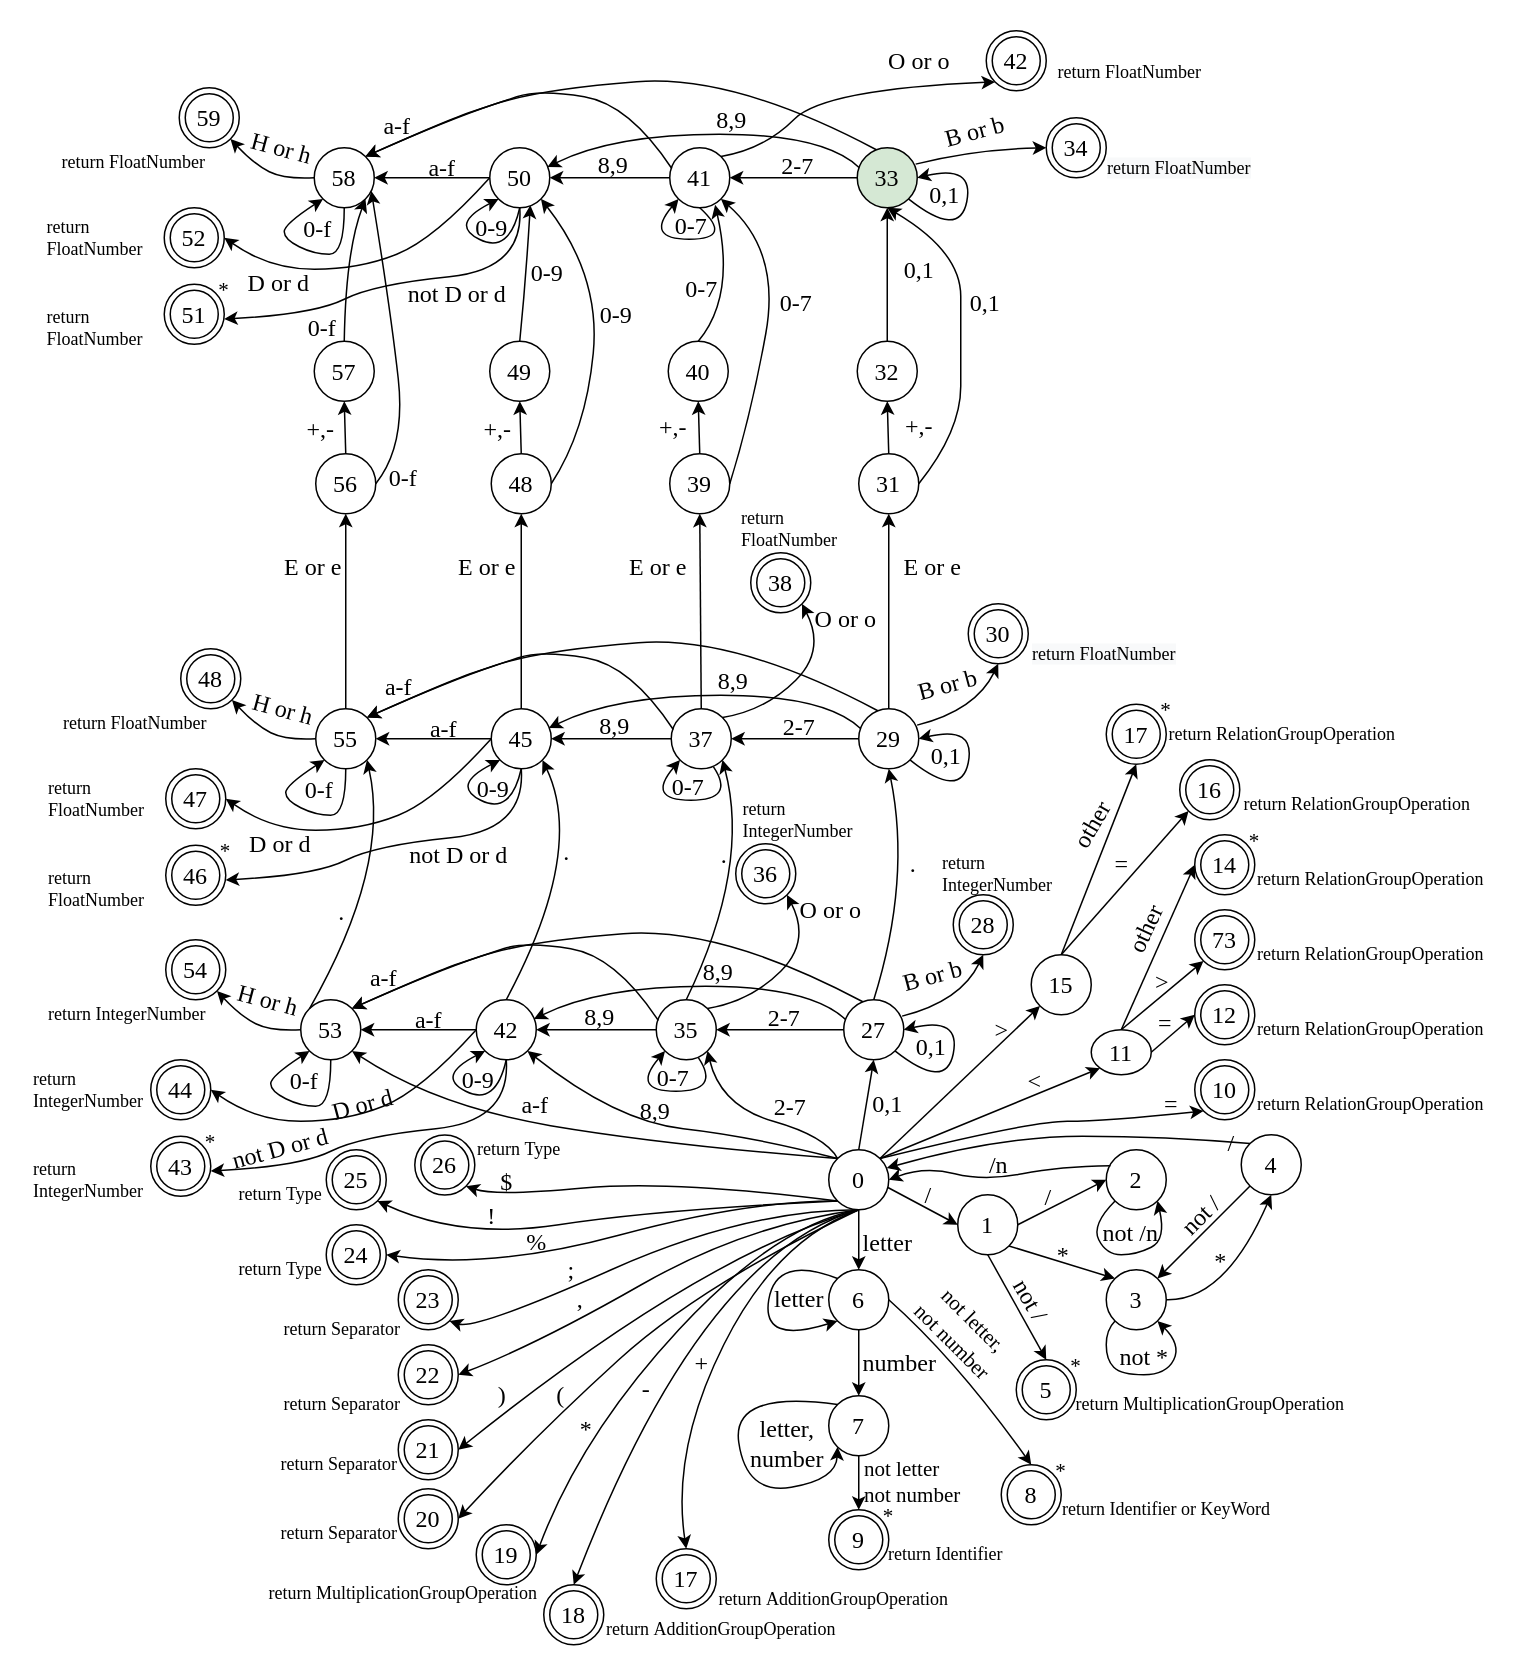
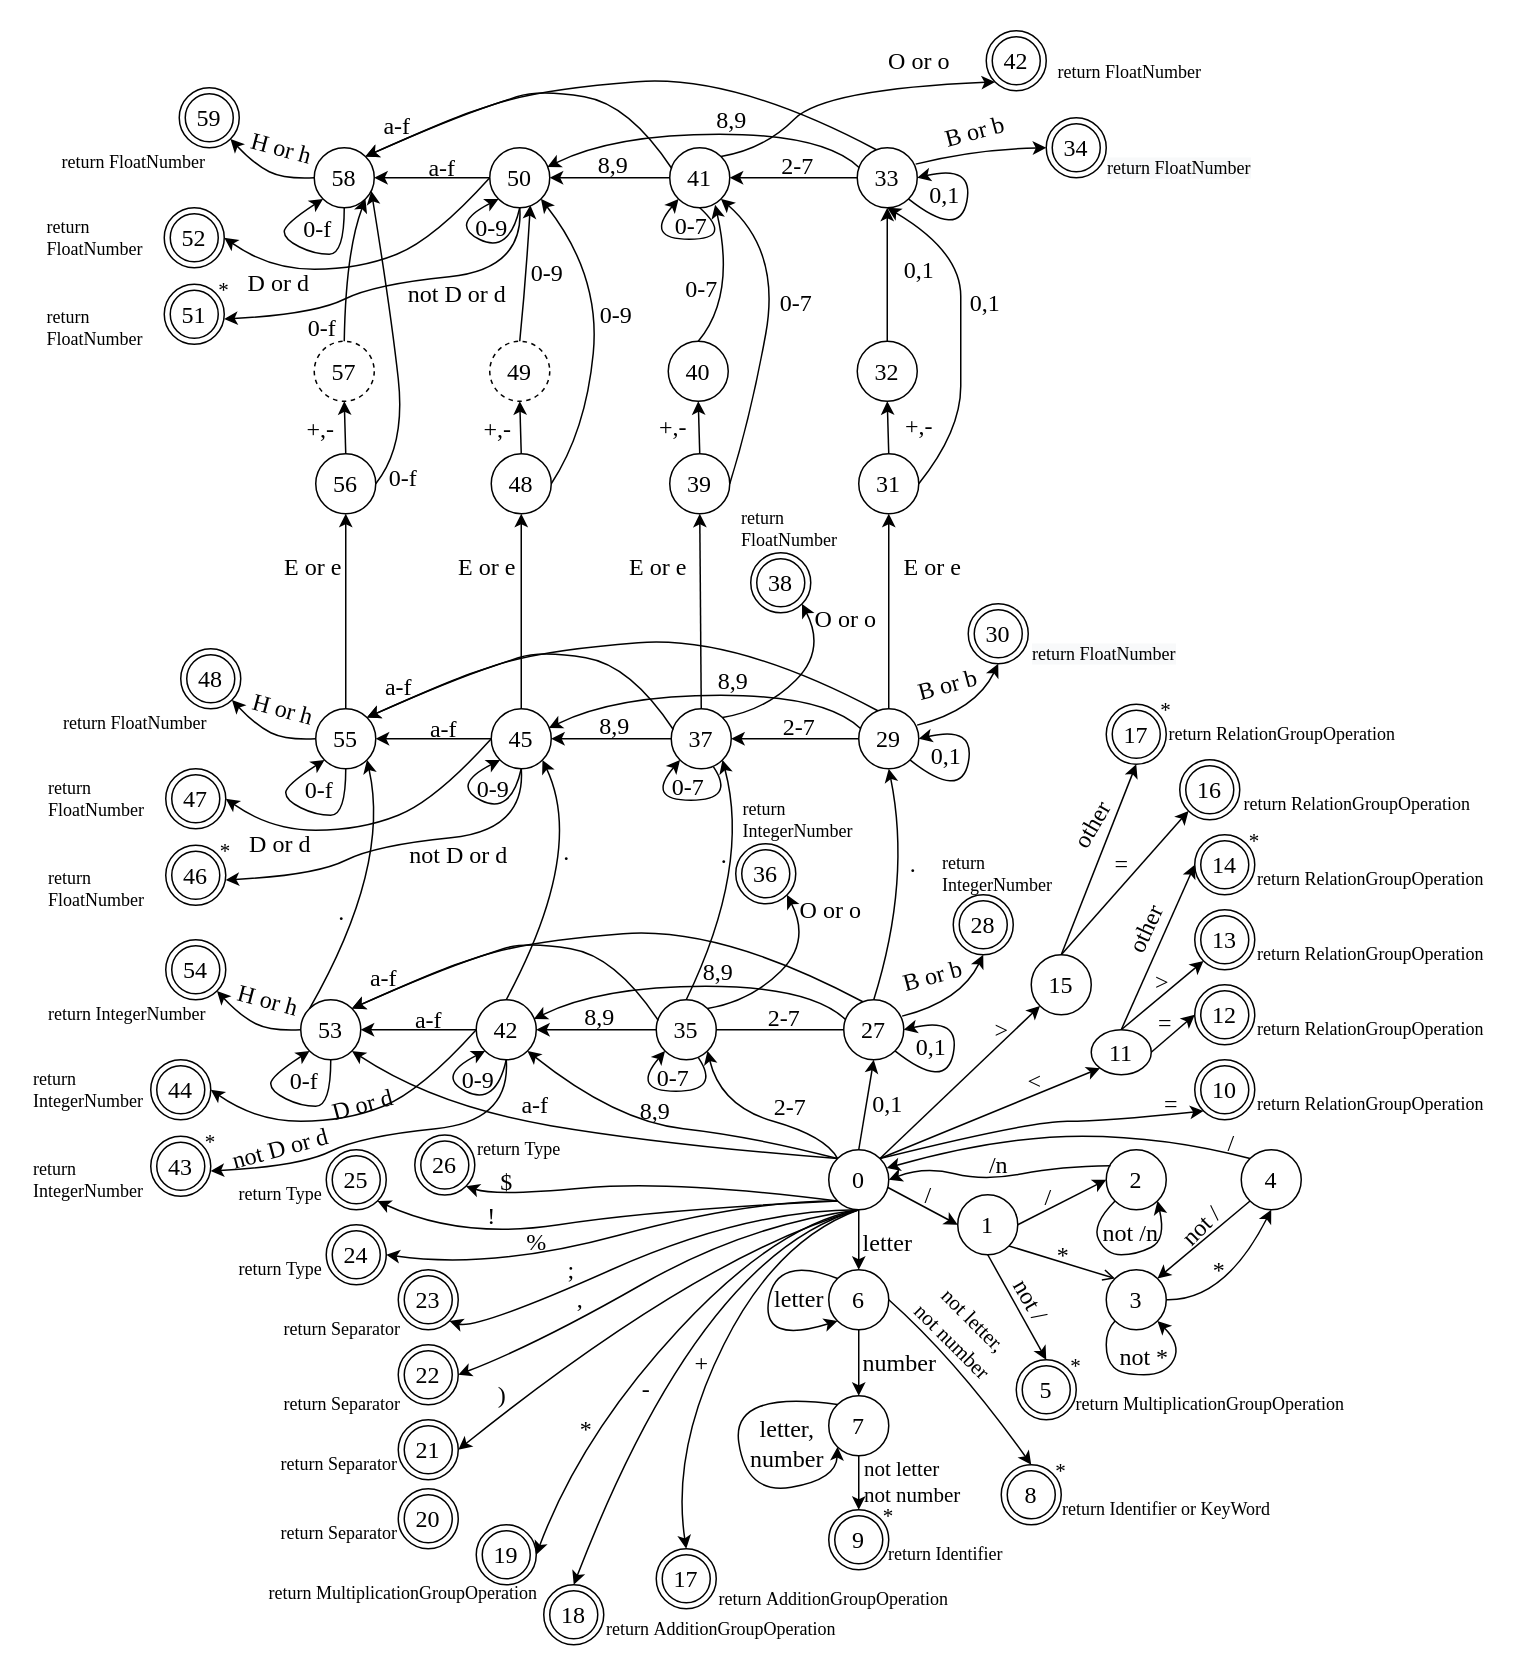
node "33": fillcolor #d5e8d4 -> #ffffff
node "57": style solid -> dashed
node "49": style solid -> dashed
node "73": label "73" -> "13"
edge "27" -> "35": arrowhead classic -> none
node "4": moved (1271, 1165) -> (1271, 1180)
edge "1" -> "3": arrowhead classic -> open
edge "0" -> "20": removed, label "("
